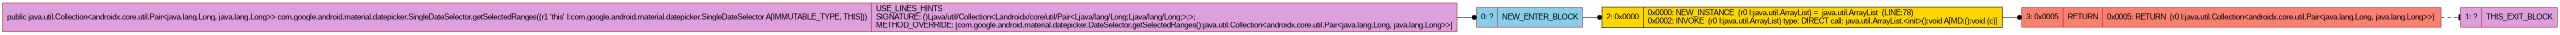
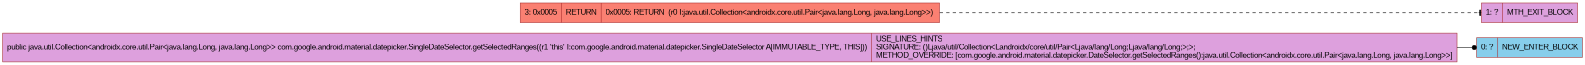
node "2: 0x0000": removed
node "1: ?": text "THIS_EXIT_BLOCK" -> "MTH_EXIT_BLOCK"
